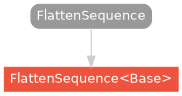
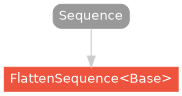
node "FlattenSequence": label "FlattenSequence" -> "Sequence"
